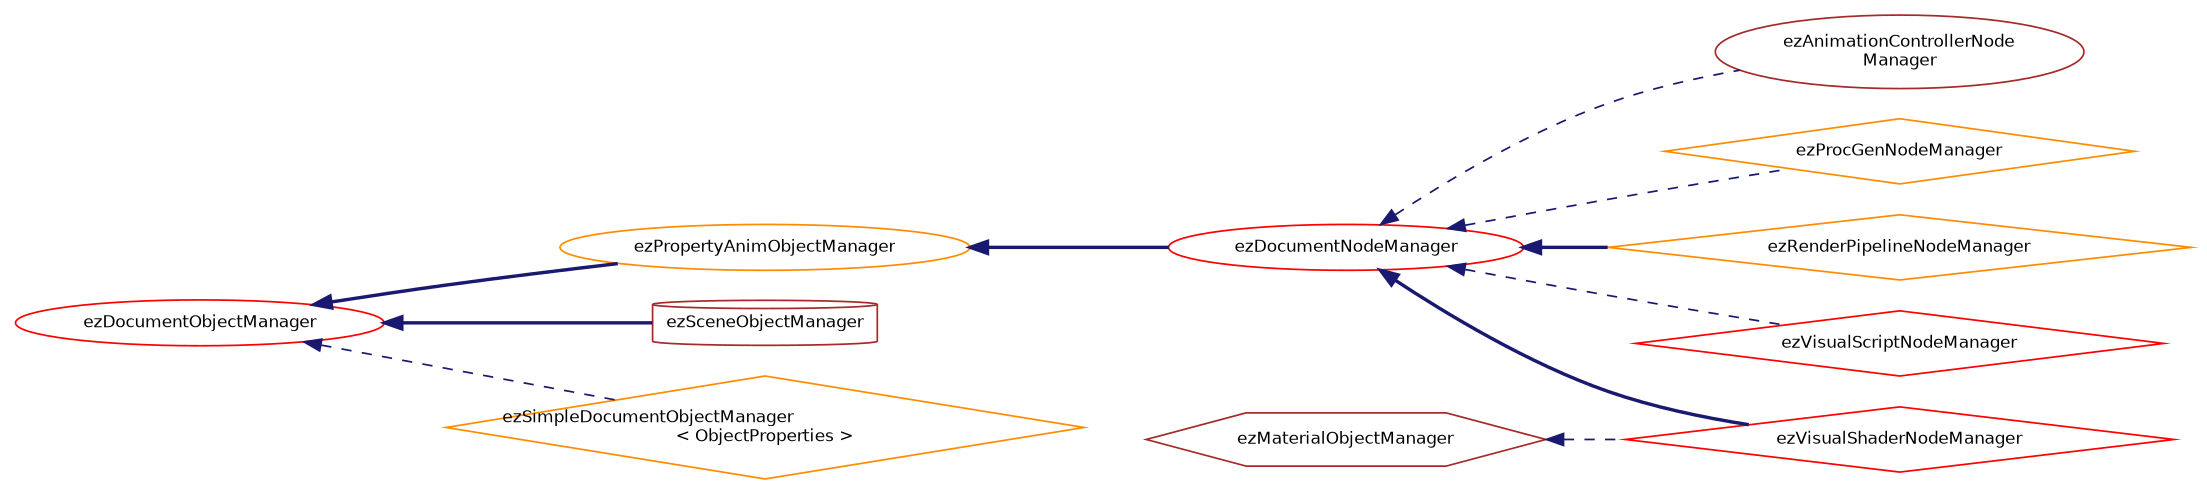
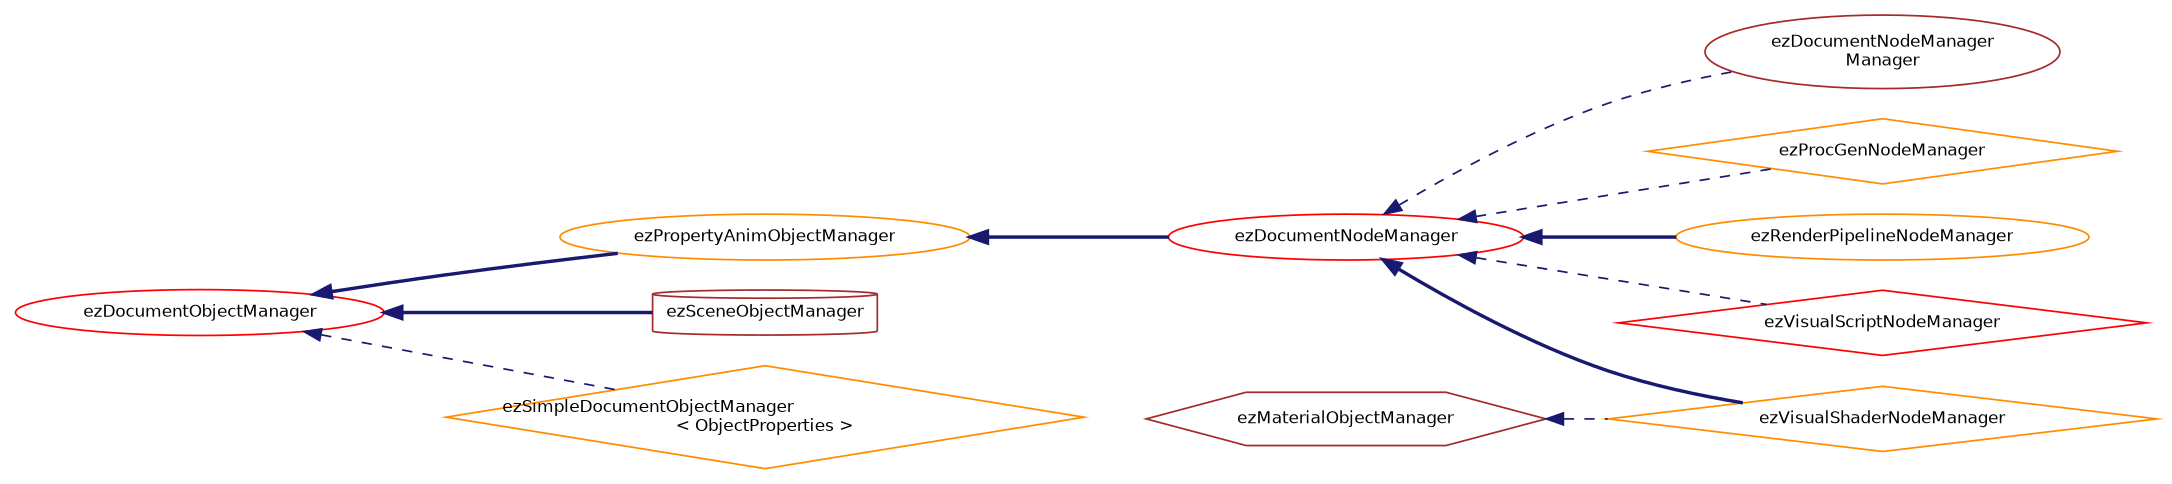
node "ezAnimationControllerNode Manager": label "ezAnimationControllerNode Manager" -> "ezDocumentNodeManager Manager"
node "ezRenderPipelineNodeManager": shape diamond -> ellipse
node "ezVisualShaderNodeManager": color red -> darkorange
